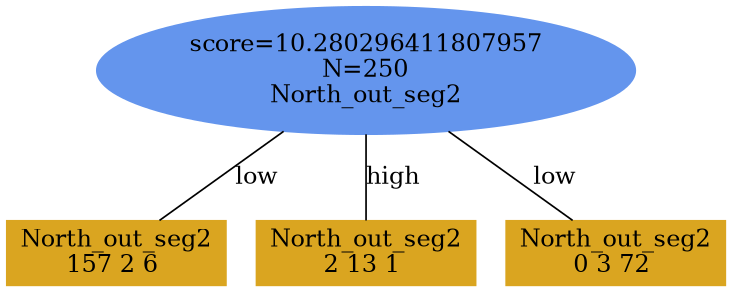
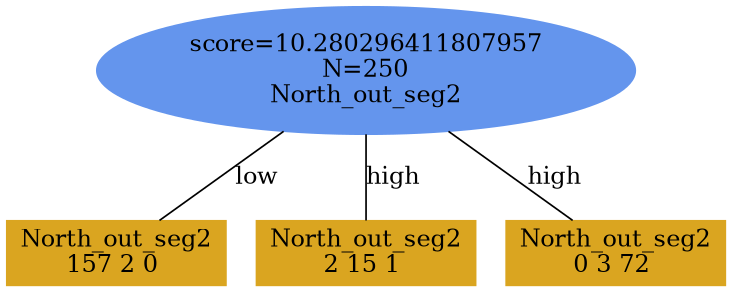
edge "score=10.280296411807957 N=250 North_out_seg2" -- "North_out_seg2 0 3 72": label "low" -> "high"
node "North_out_seg2 157 2 6": label "North_out_seg2 157 2 6" -> "North_out_seg2 157 2 0"
node "North_out_seg2 2 13 1": label "North_out_seg2 2 13 1" -> "North_out_seg2 2 15 1"
